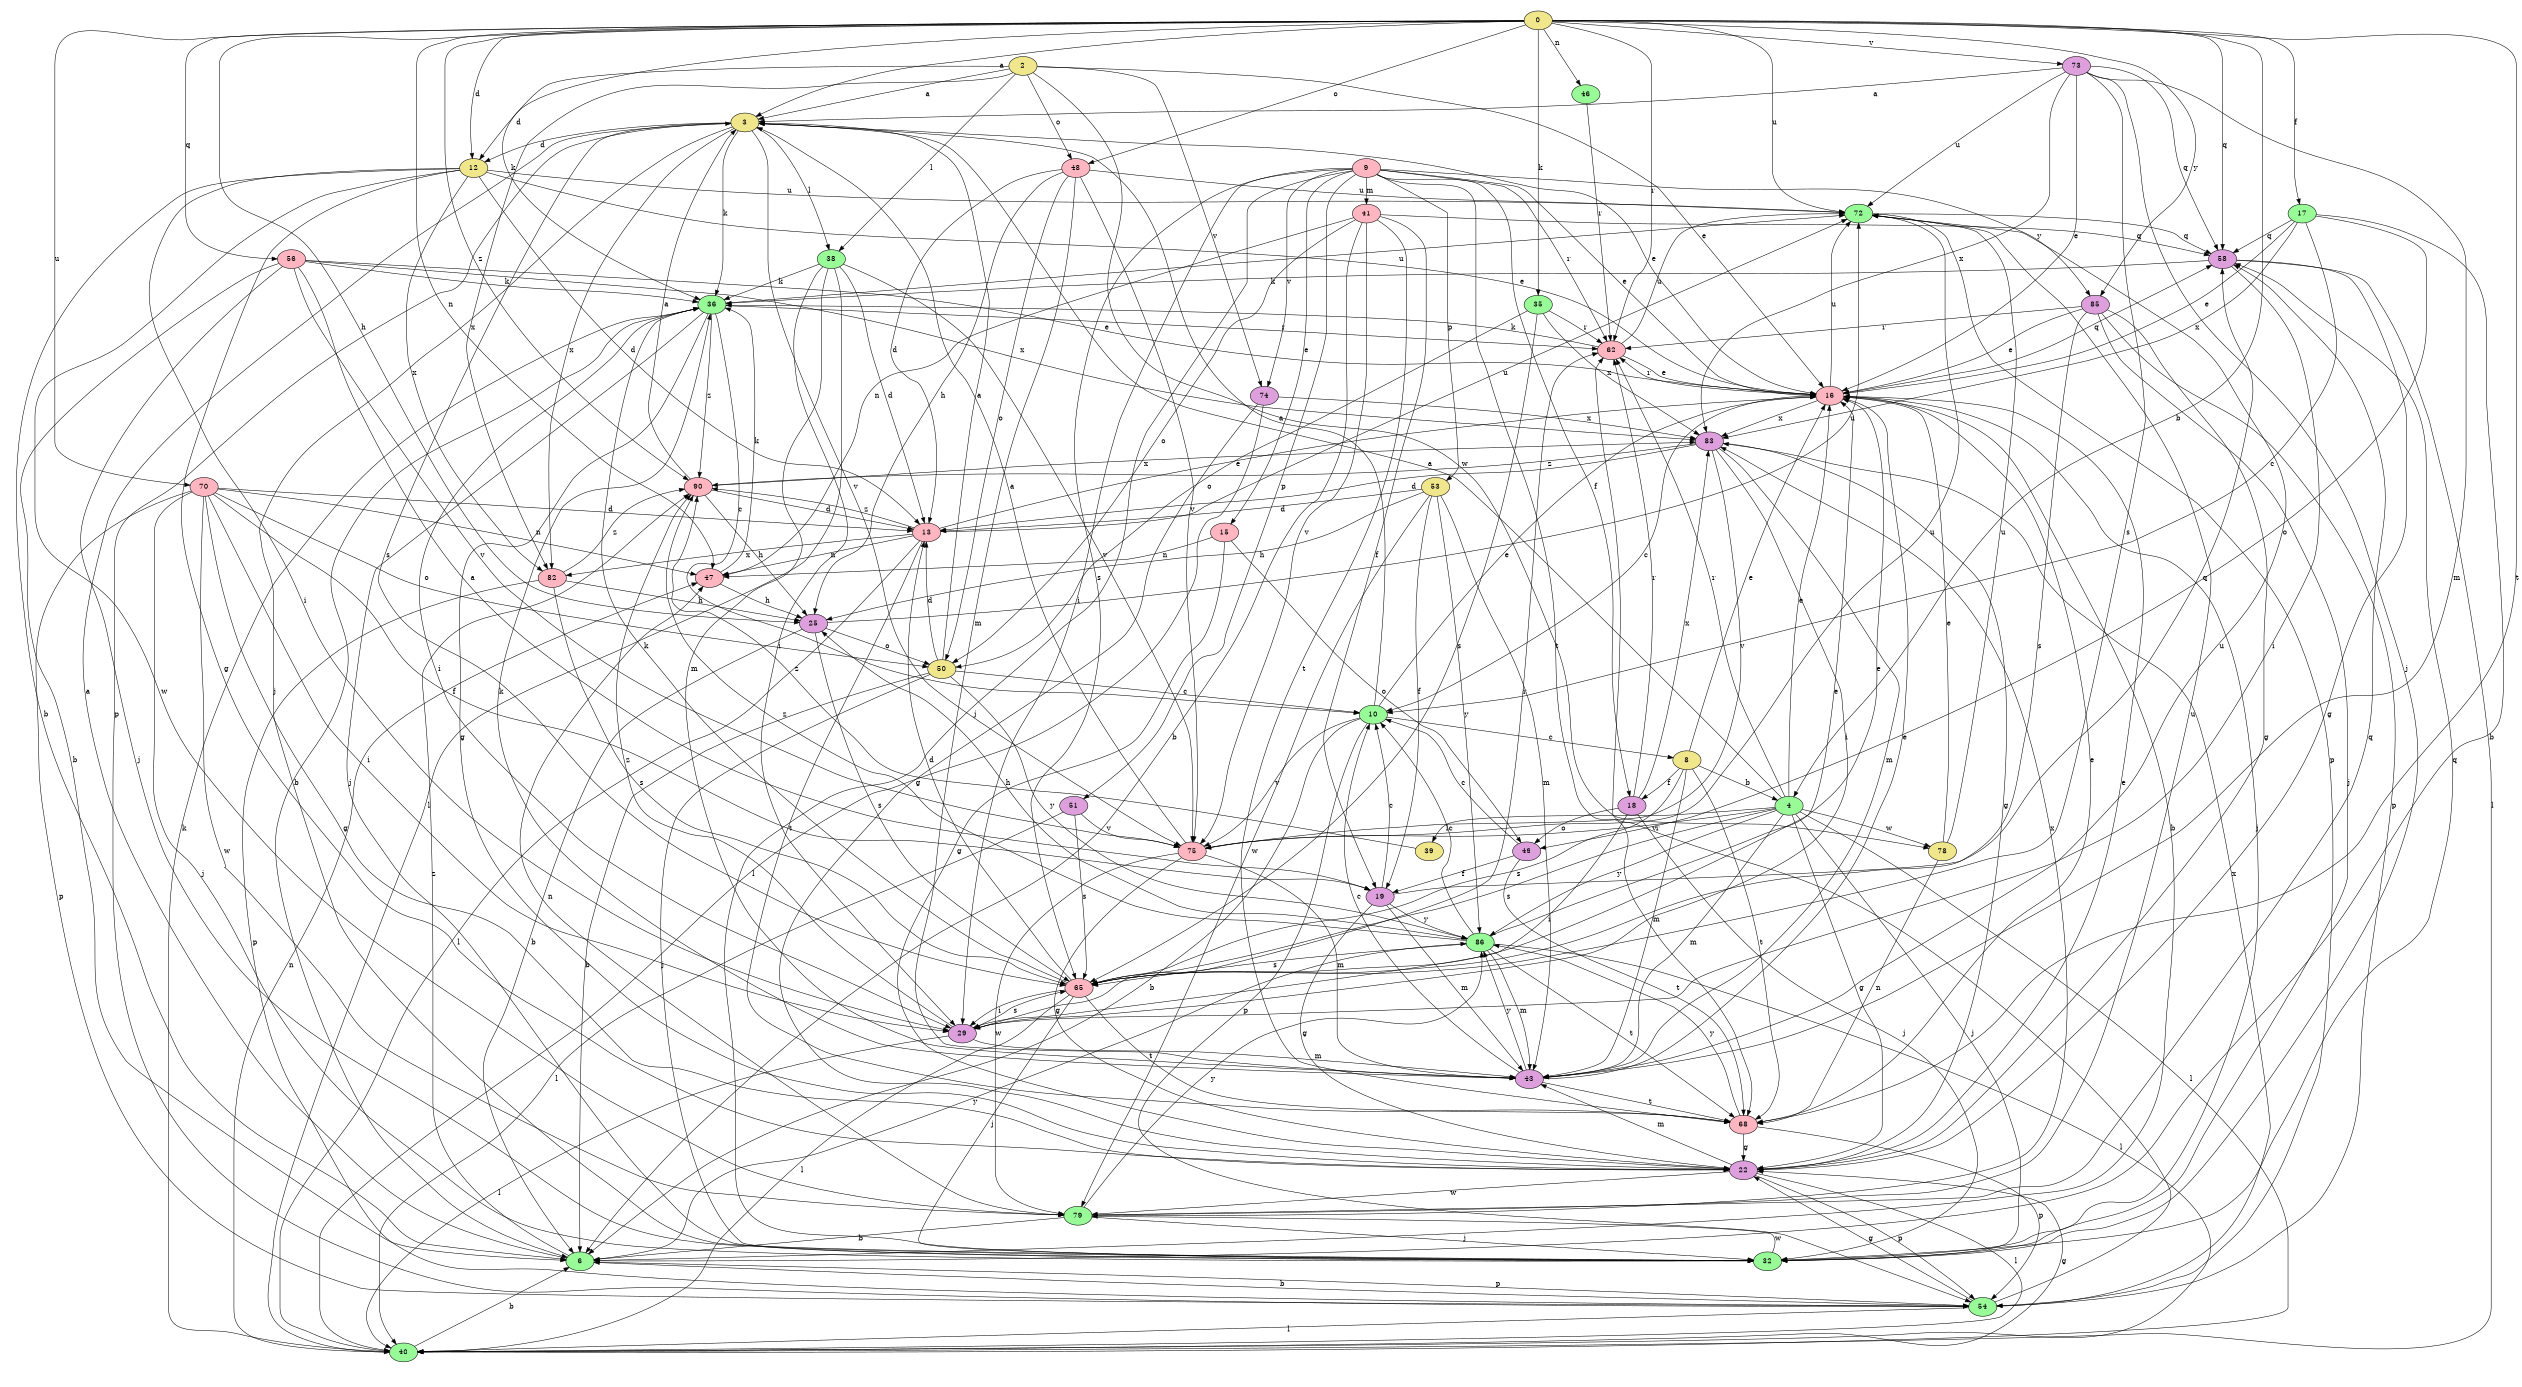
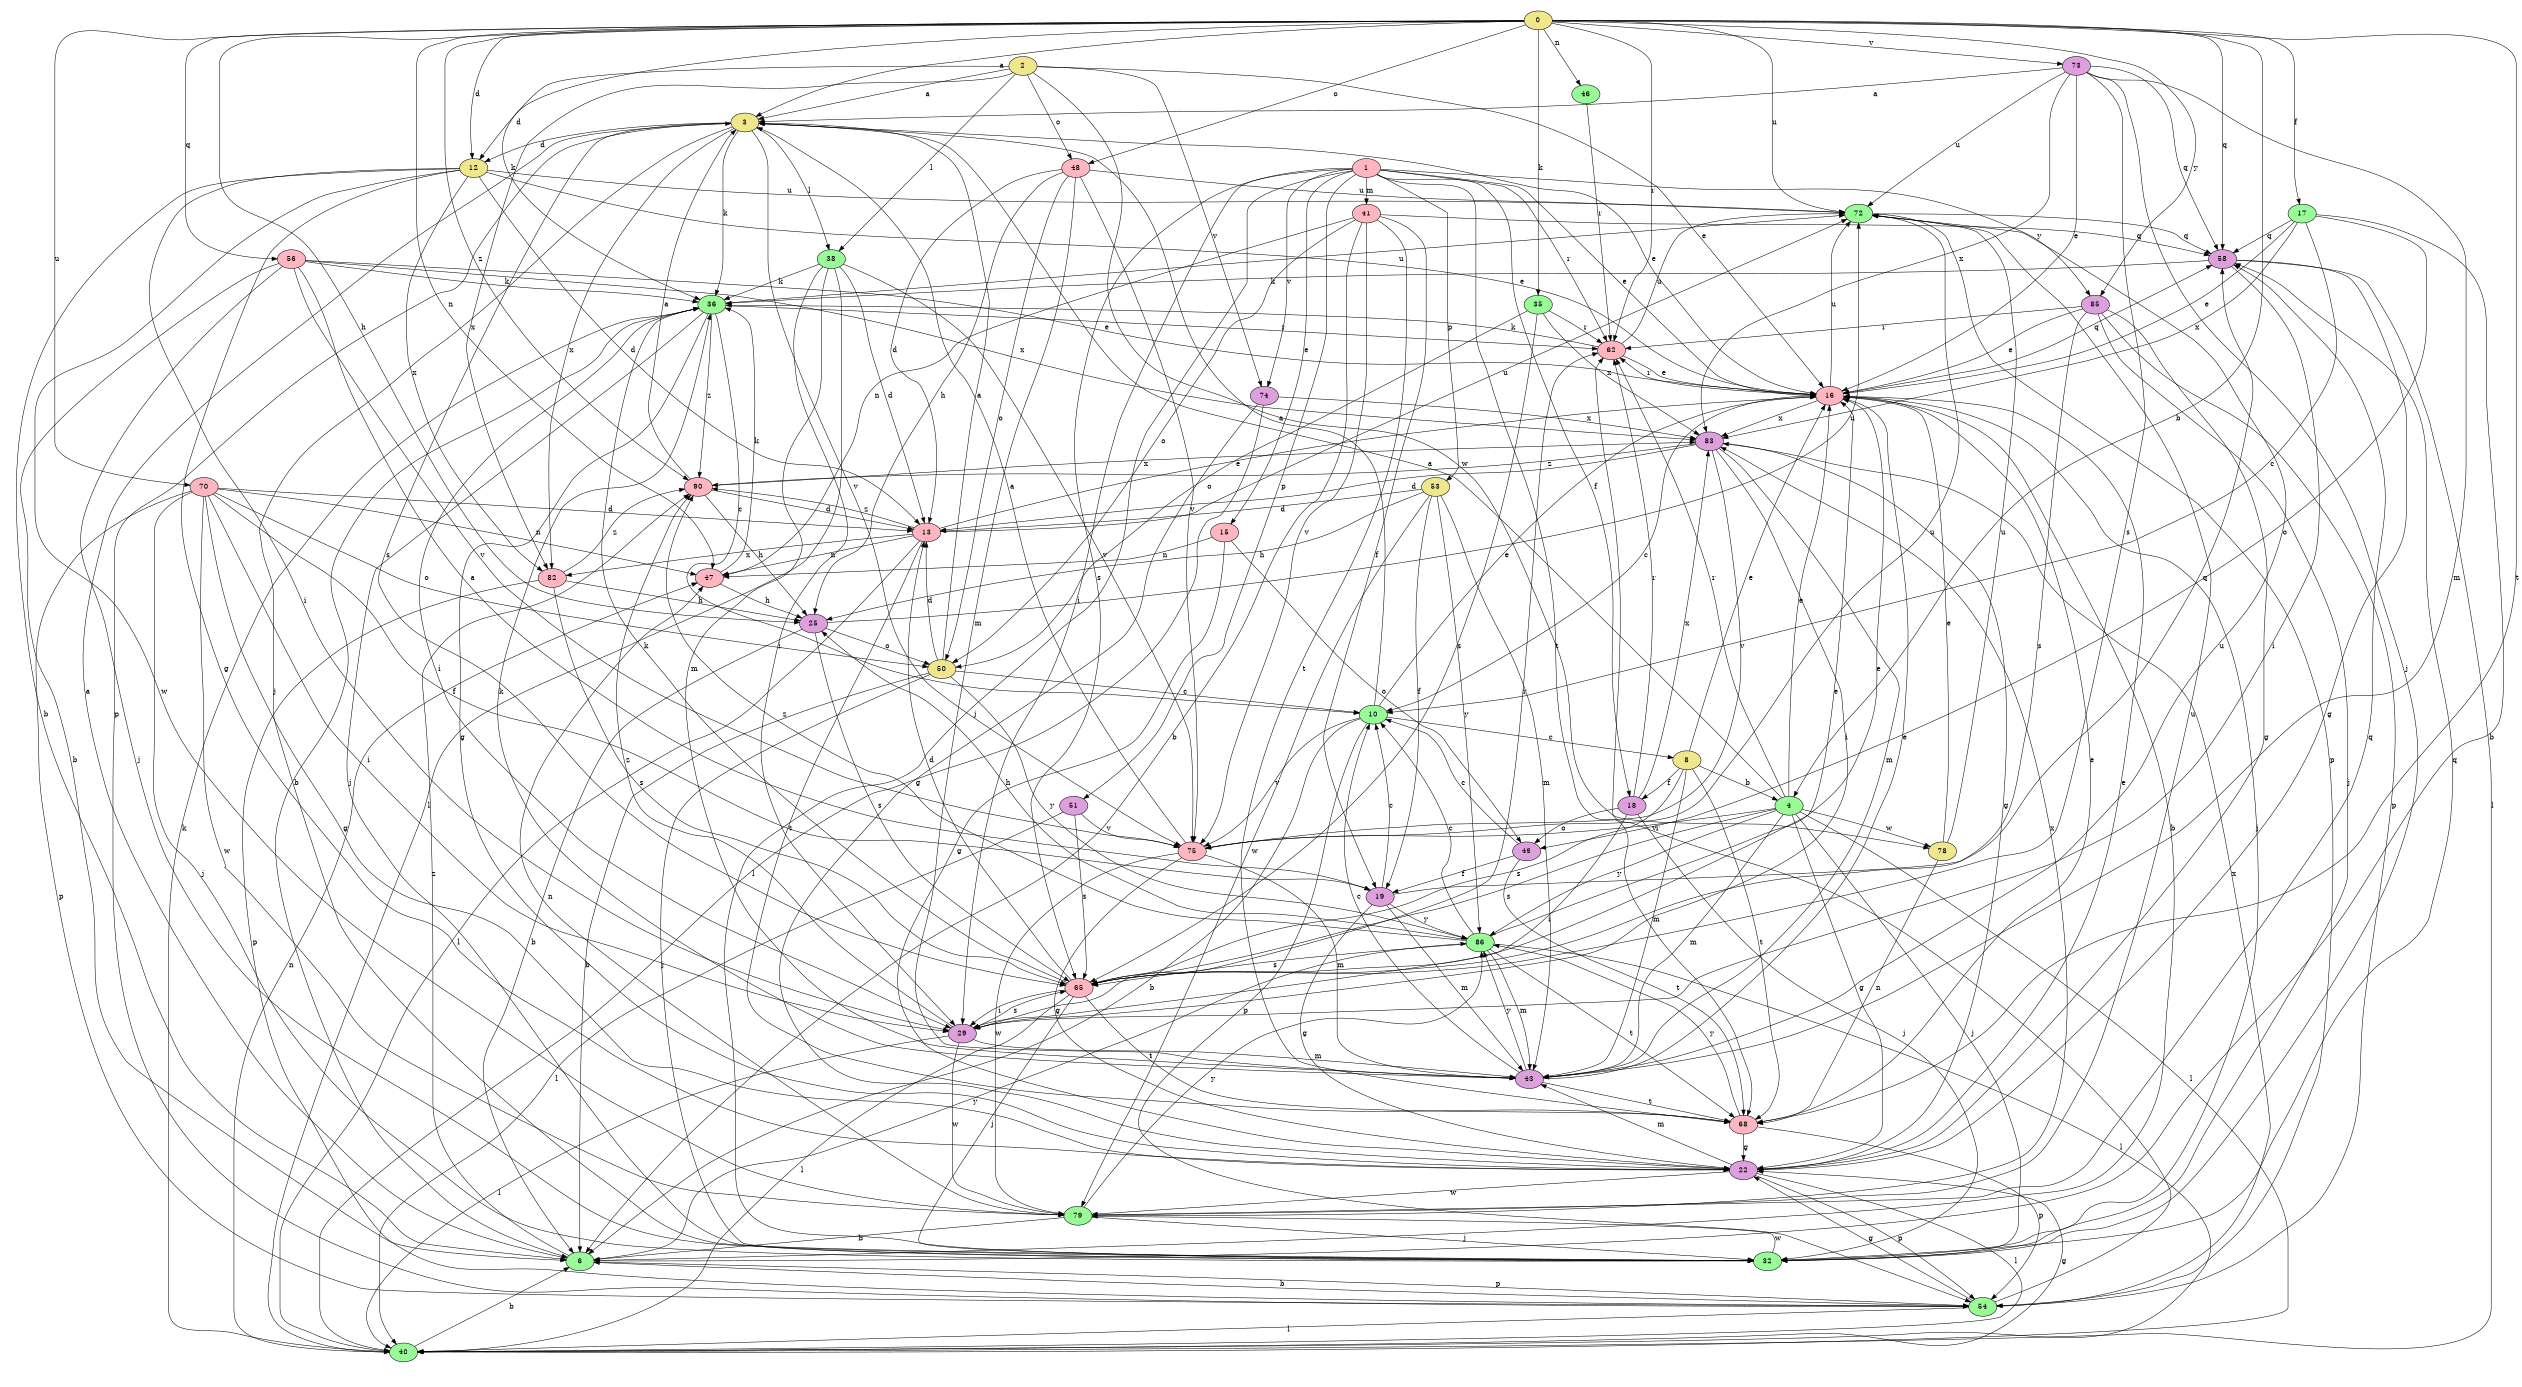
node "9": label "9" -> "1"
node "39": removed
edge "29" -> "79": added, label "w"
